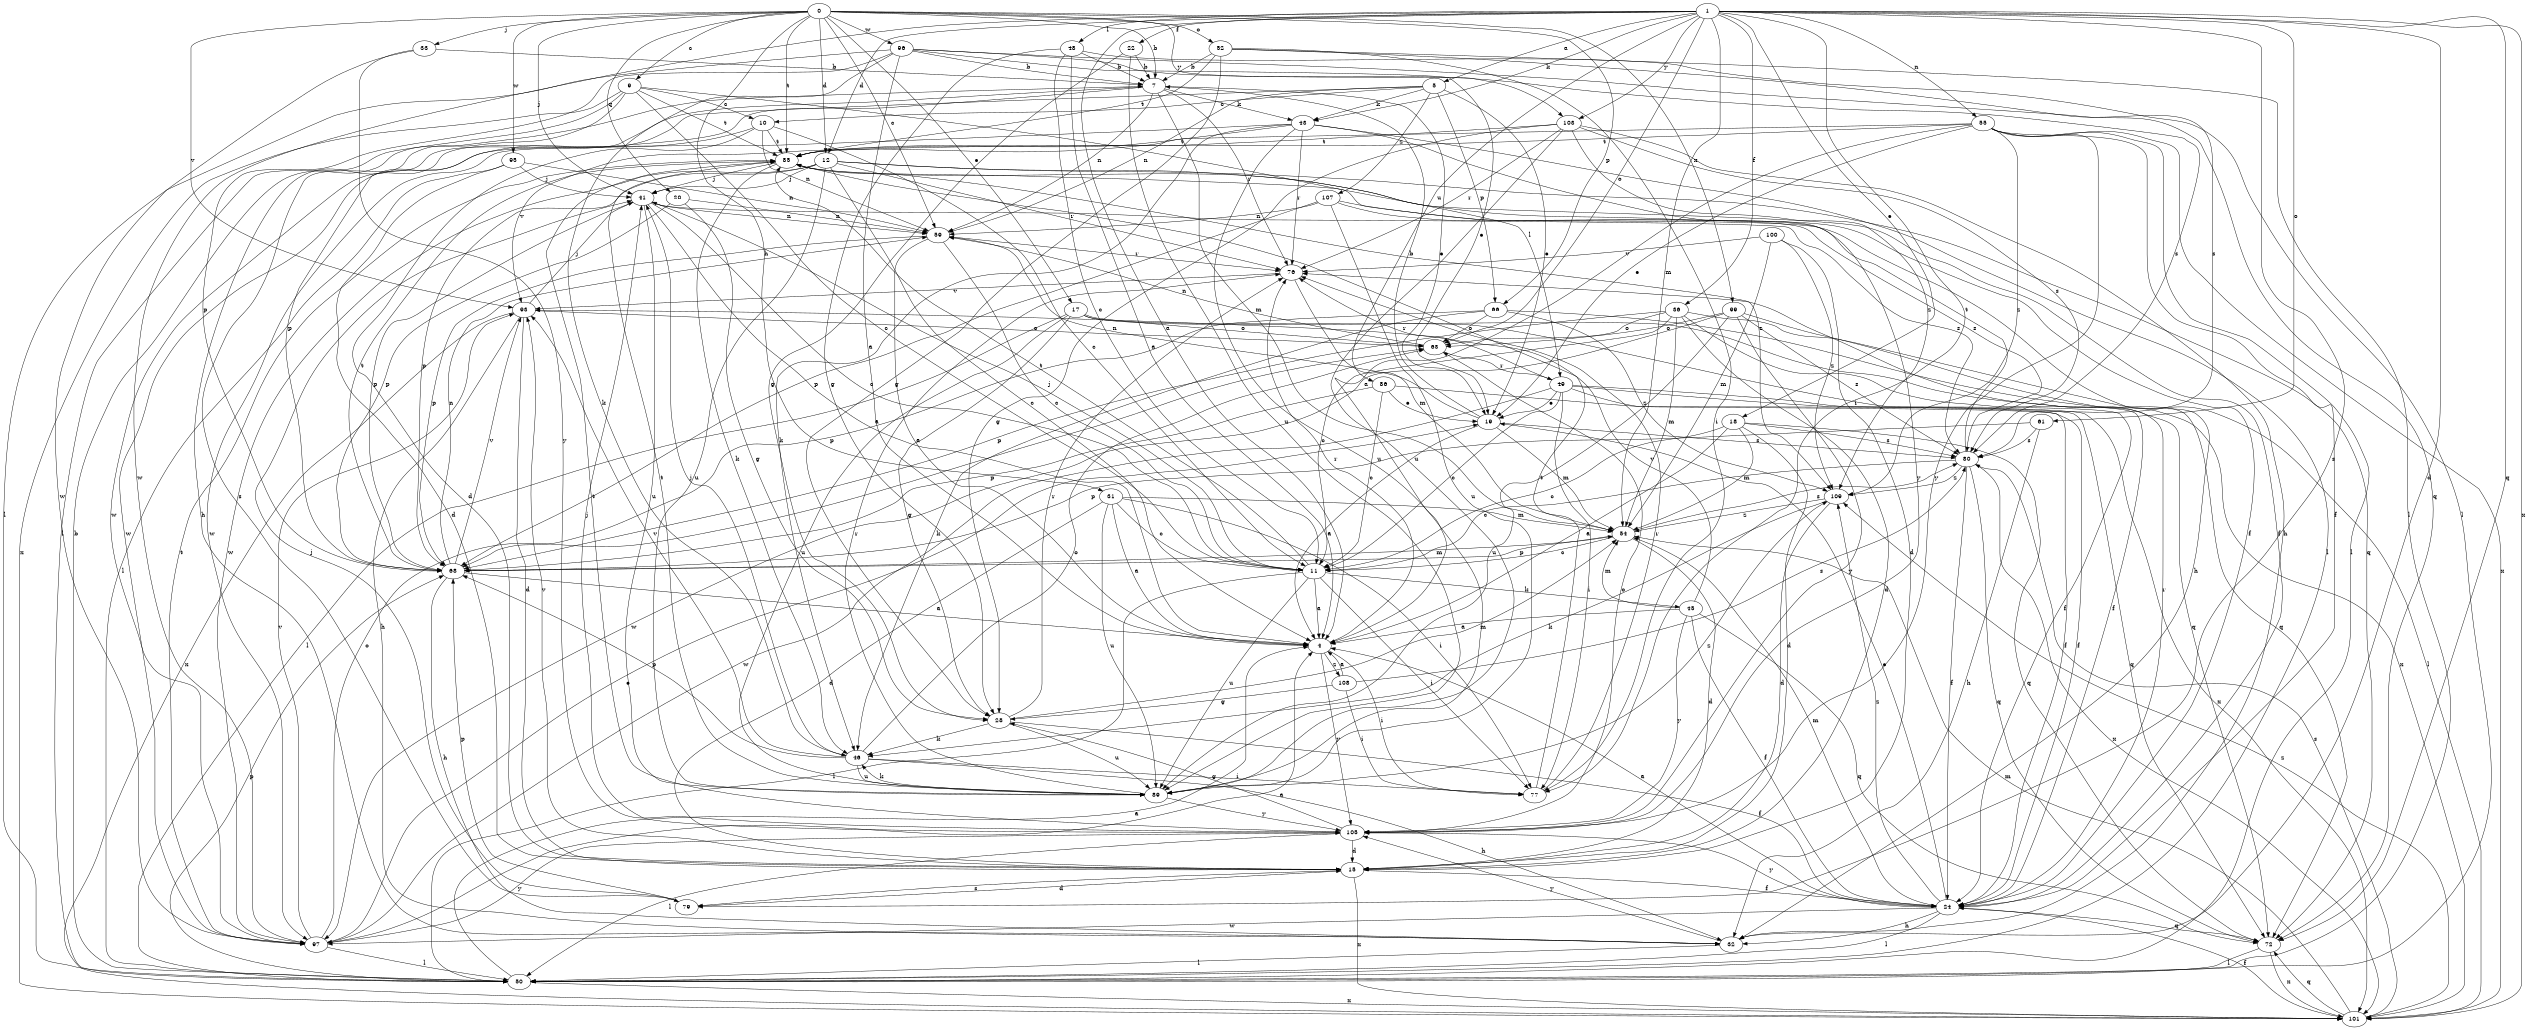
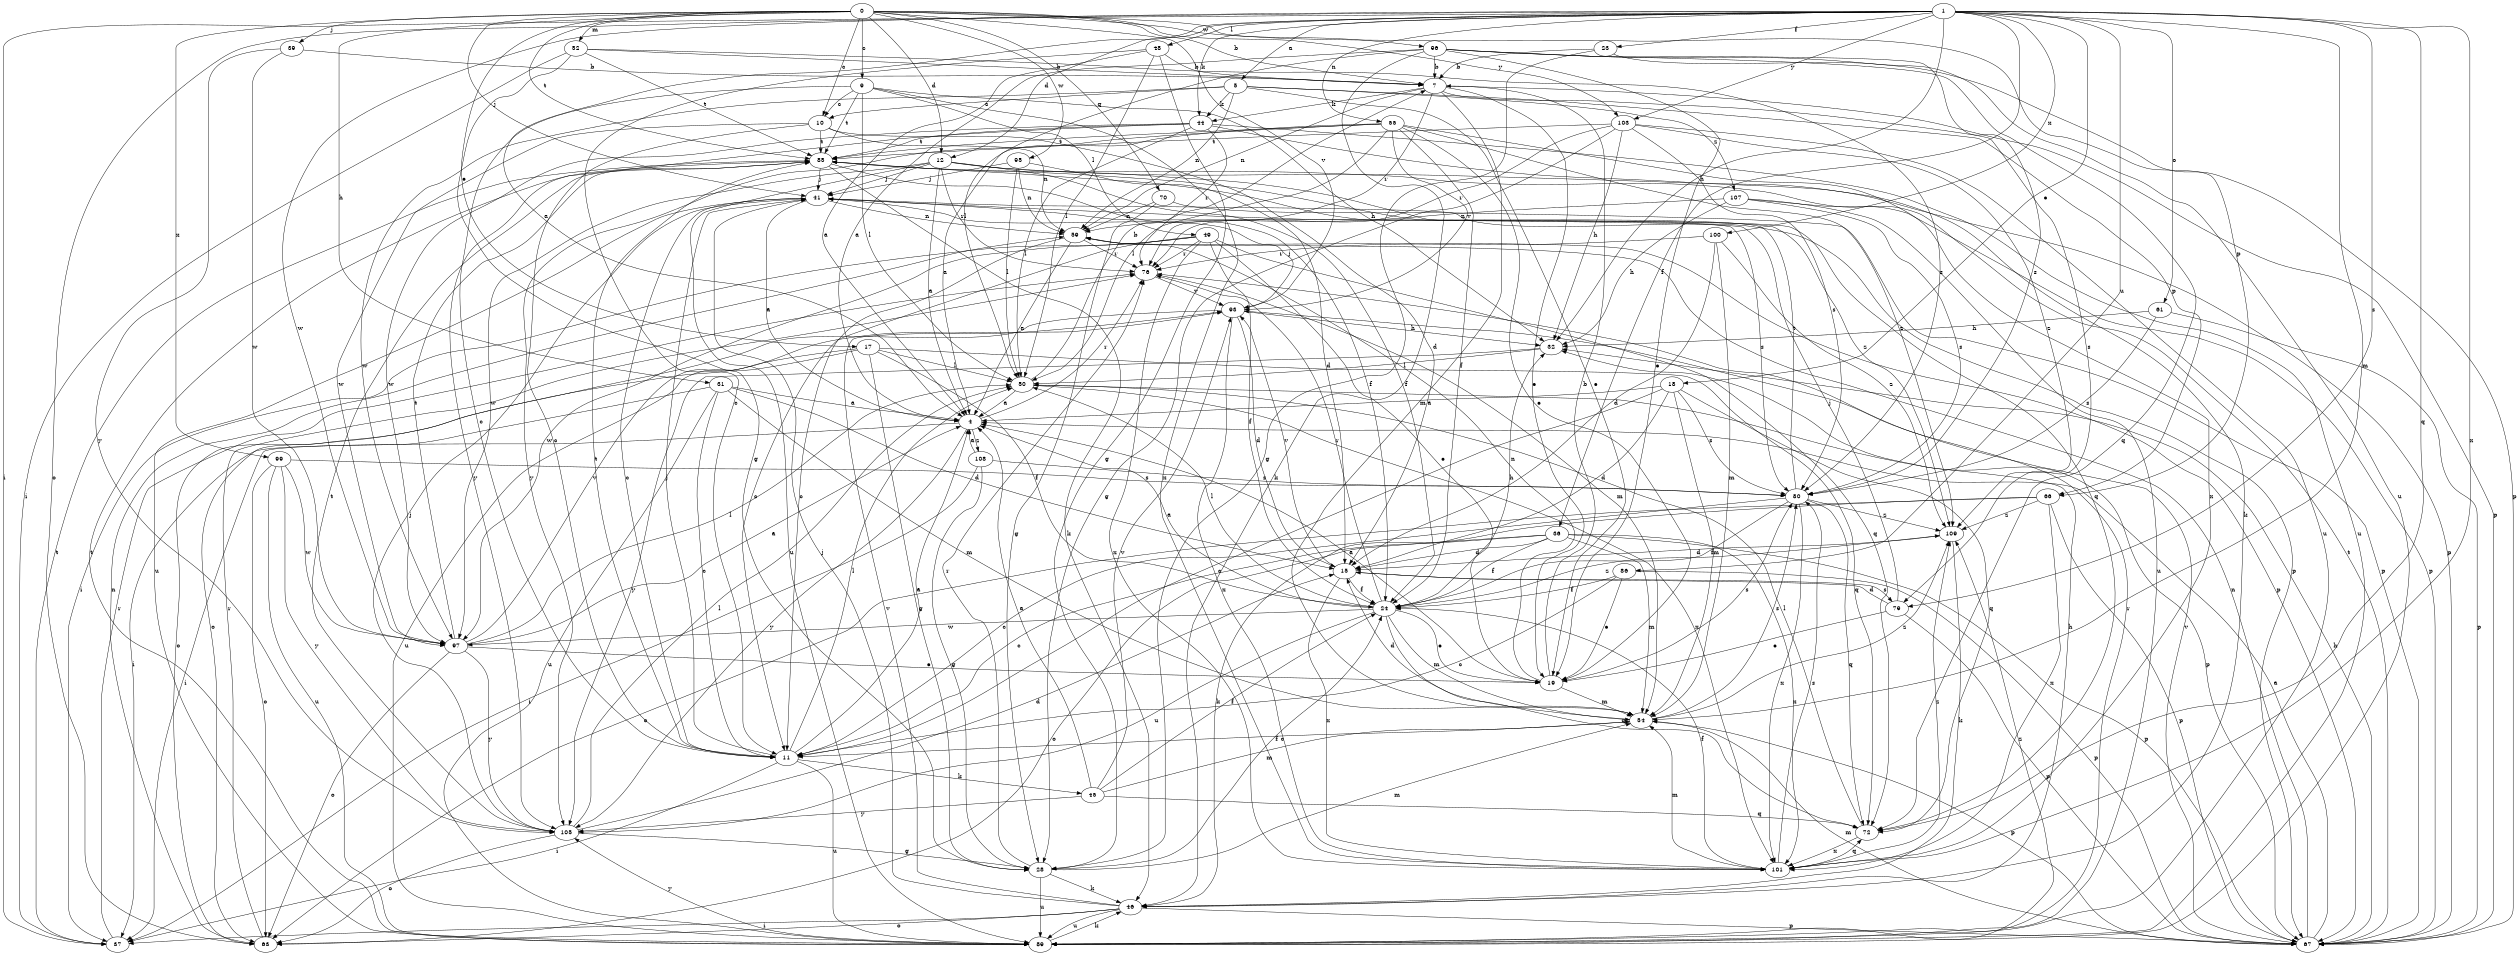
edge "0" -> "52": label "o" -> "m"
node "33": label "33" -> "39"
node "22": label "22" -> "23"
edge "0" -> "59": now "0" -> "10"
node "43": label "43" -> "44"
edge "1" -> "100": added, label "x"
node "20": label "20" -> "70"
edge "100" -> "76": label "v" -> "r"
edge "63" -> "49": now "63" -> "76"
edge "12" -> "4": label "c" -> "a"
edge "99" -> "72": removed, label "q"
edge "1" -> "32": label "d" -> "h"
edge "109" -> "54": reversed
node "68": label "68" -> "67"
edge "79" -> "19": added, label "e"
edge "36" -> "101": label "l" -> "x"
node "77": label "77" -> "37"
edge "24" -> "105": label "y" -> "u"
edge "52" -> "50": removed, label "l"
